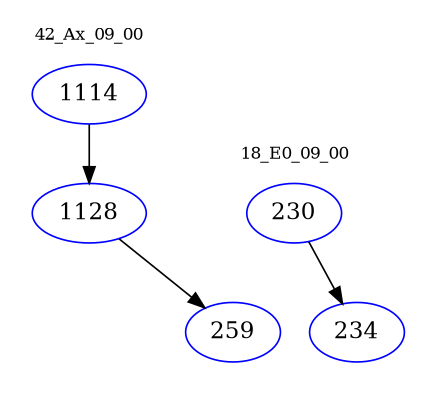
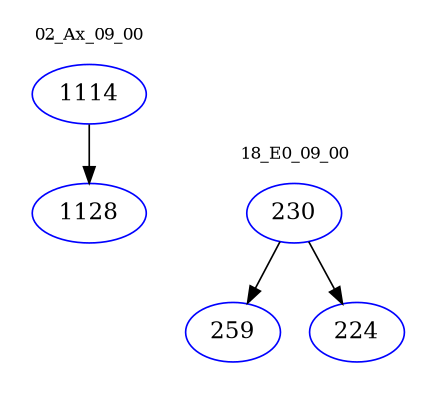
cluster "42_Ax_09_00": label "42_Ax_09_00" -> "02_Ax_09_00"
edge "1128" -> "259": now "230" -> "259"
node "234": label "234" -> "224"
